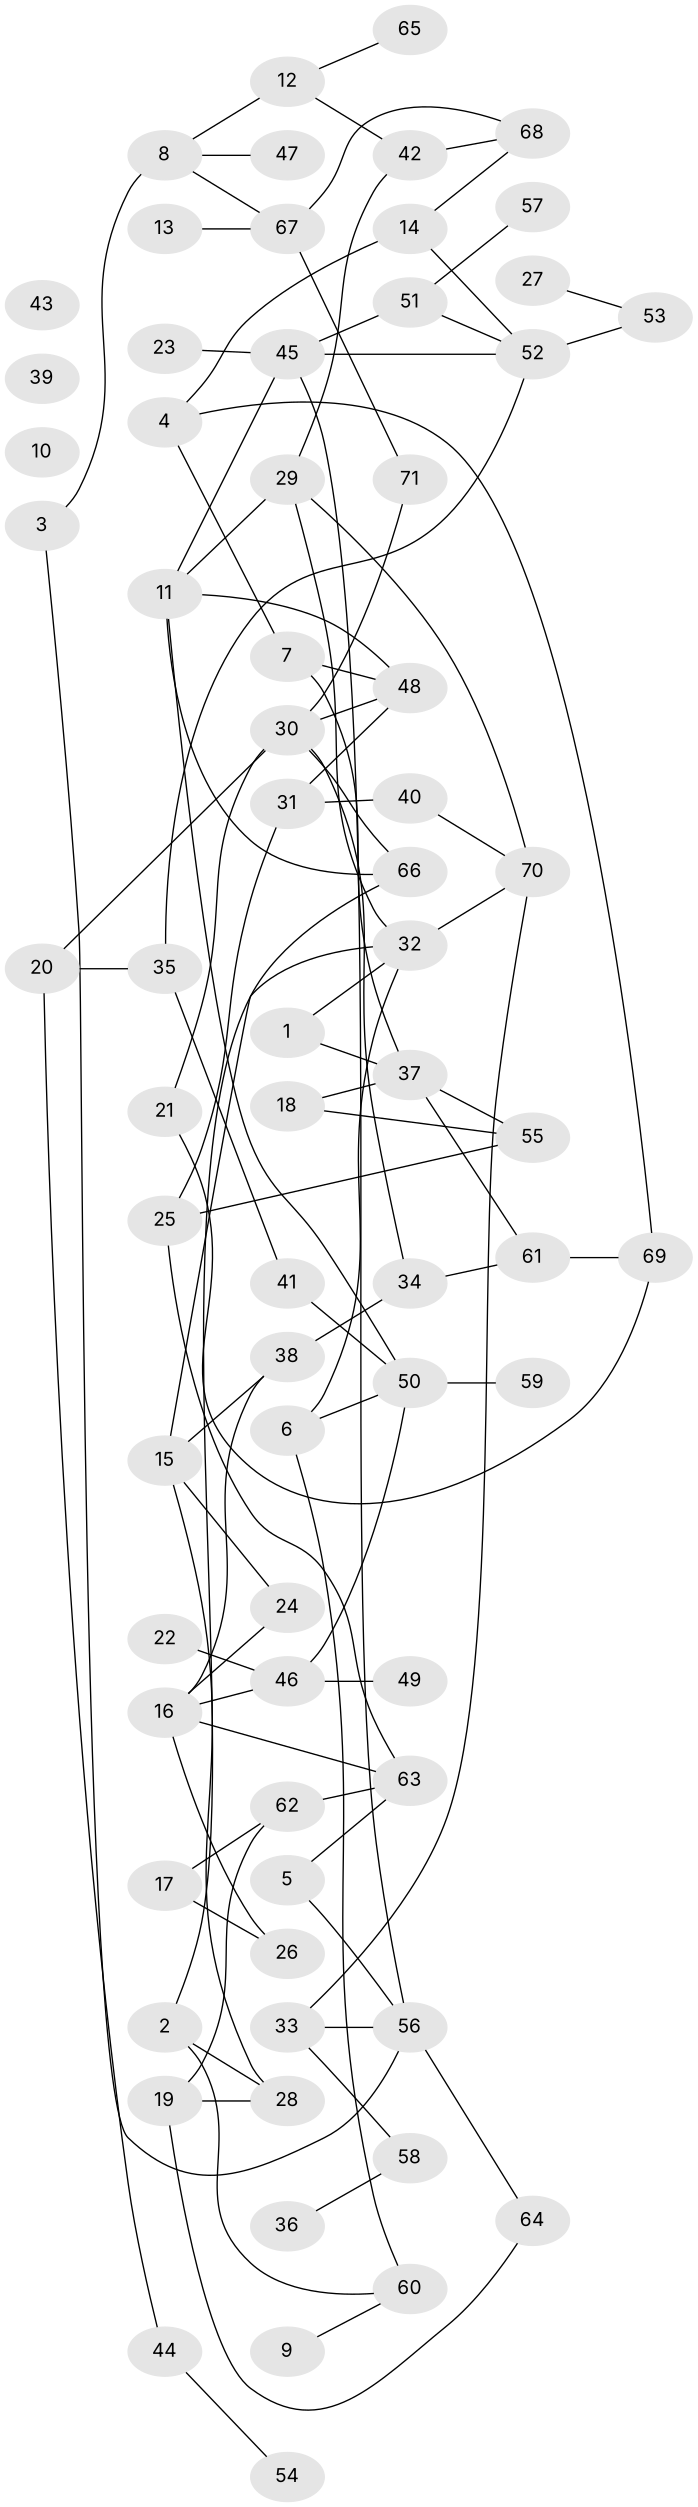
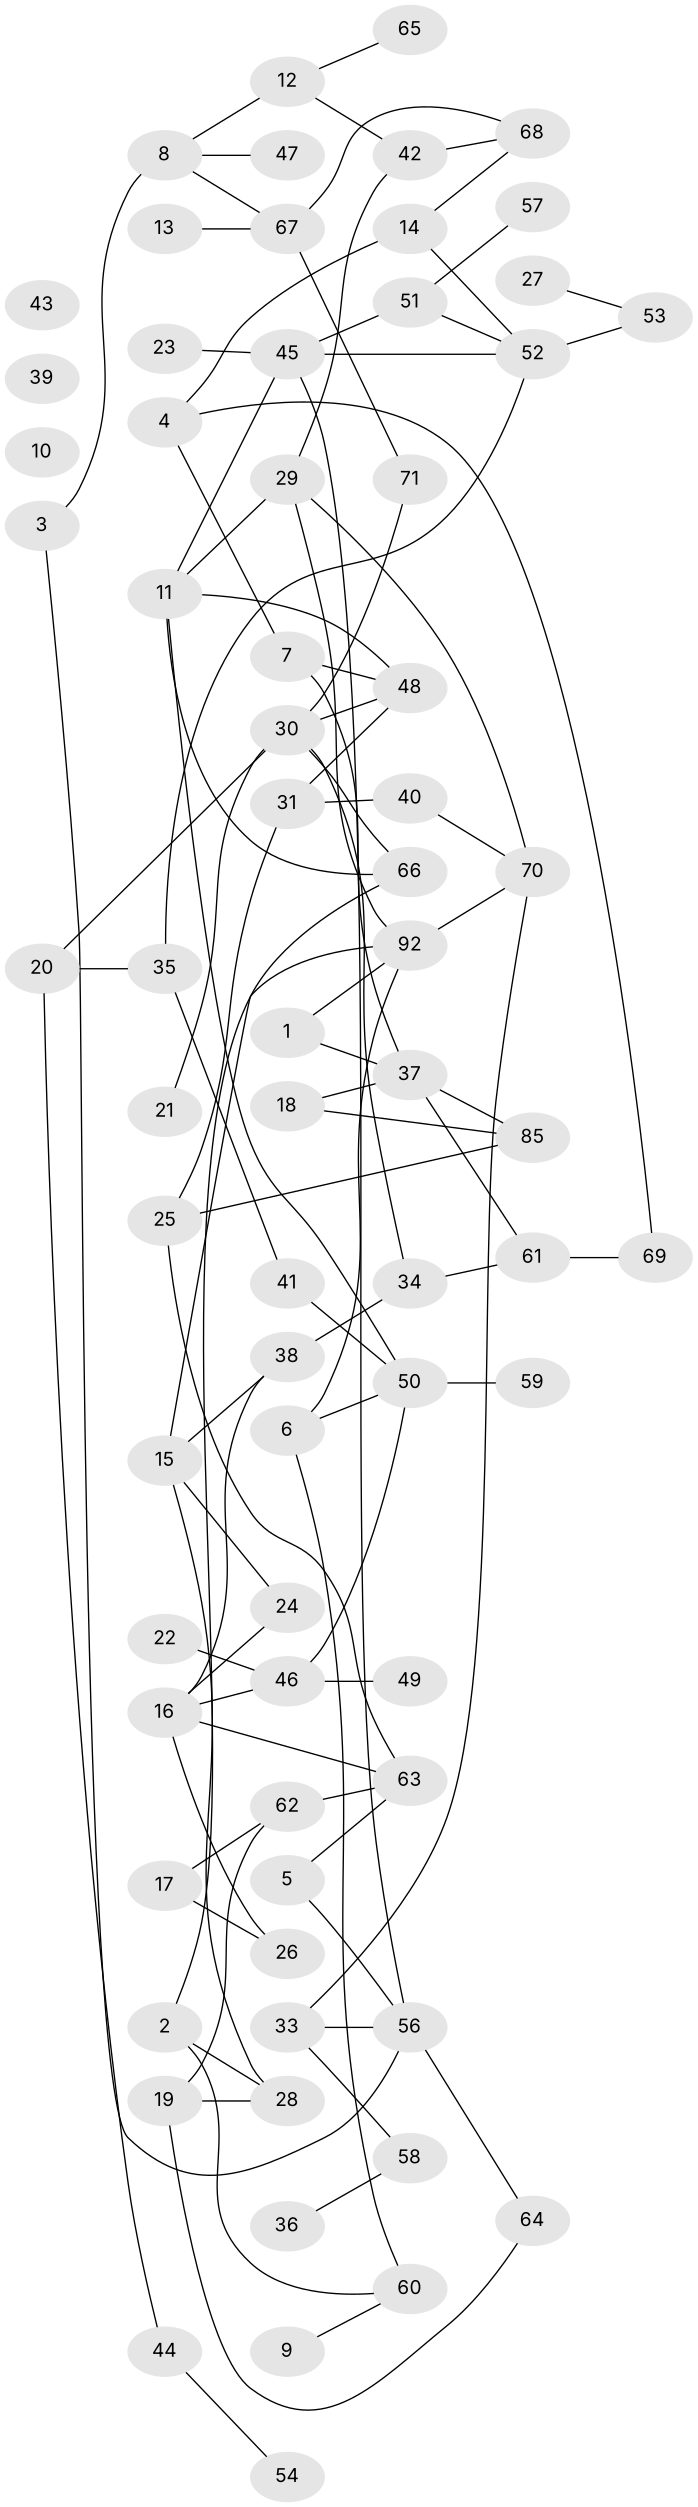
node "32": label "32" -> "92"
node "55": label "55" -> "85"
edge "21" -- "69": removed
